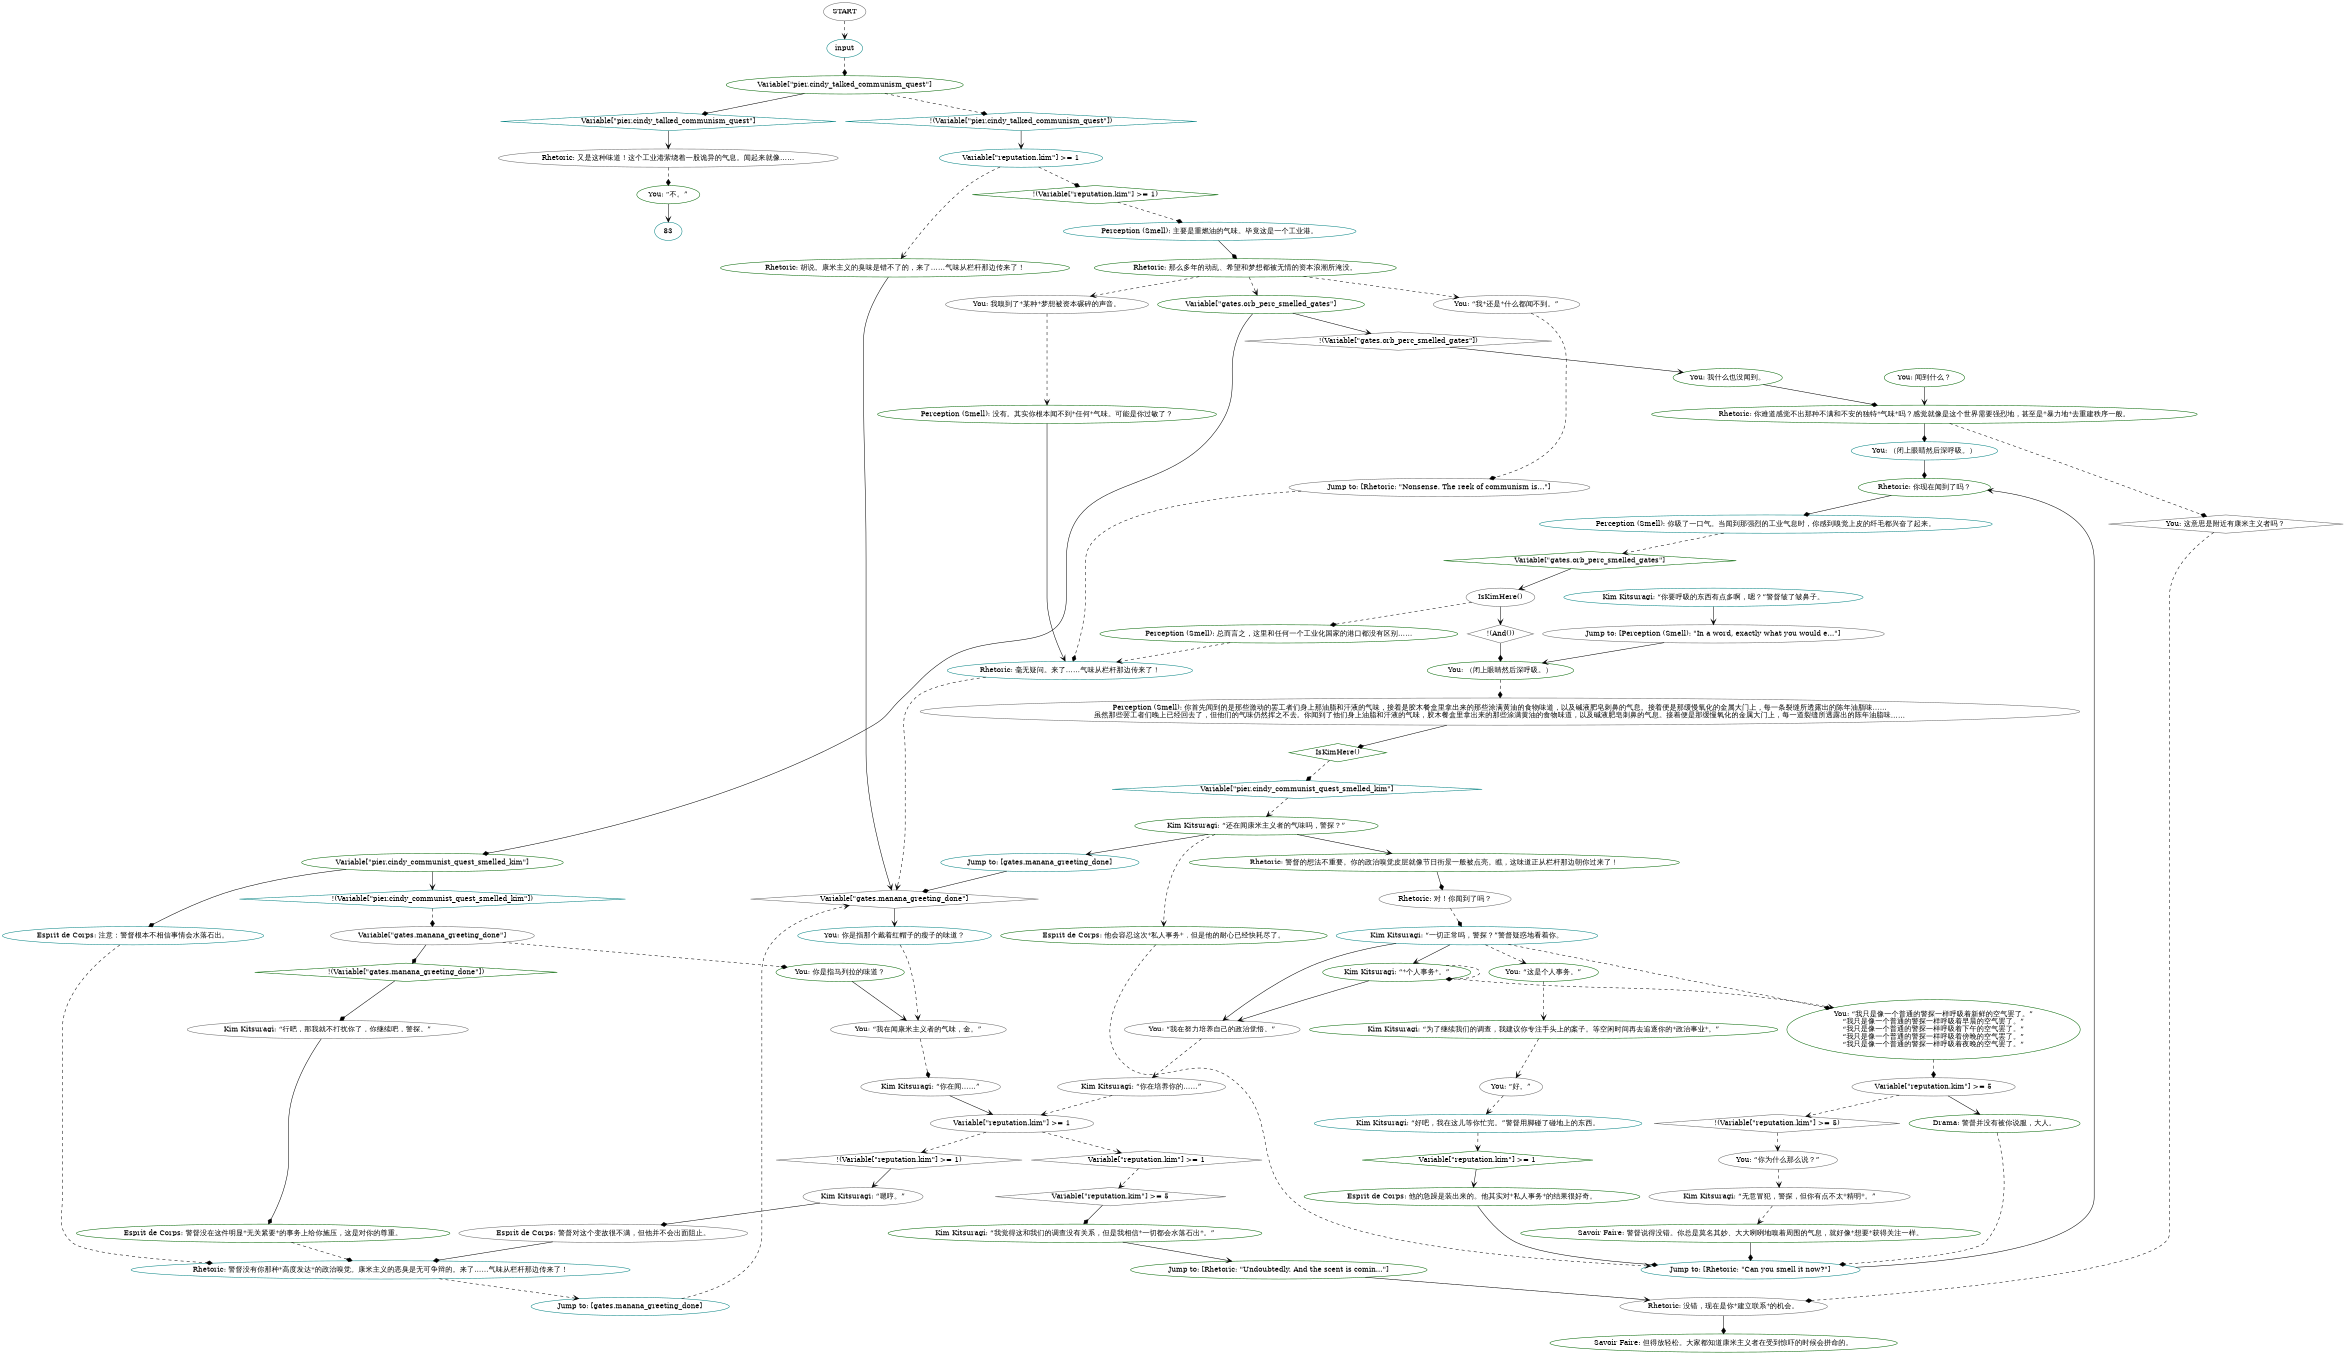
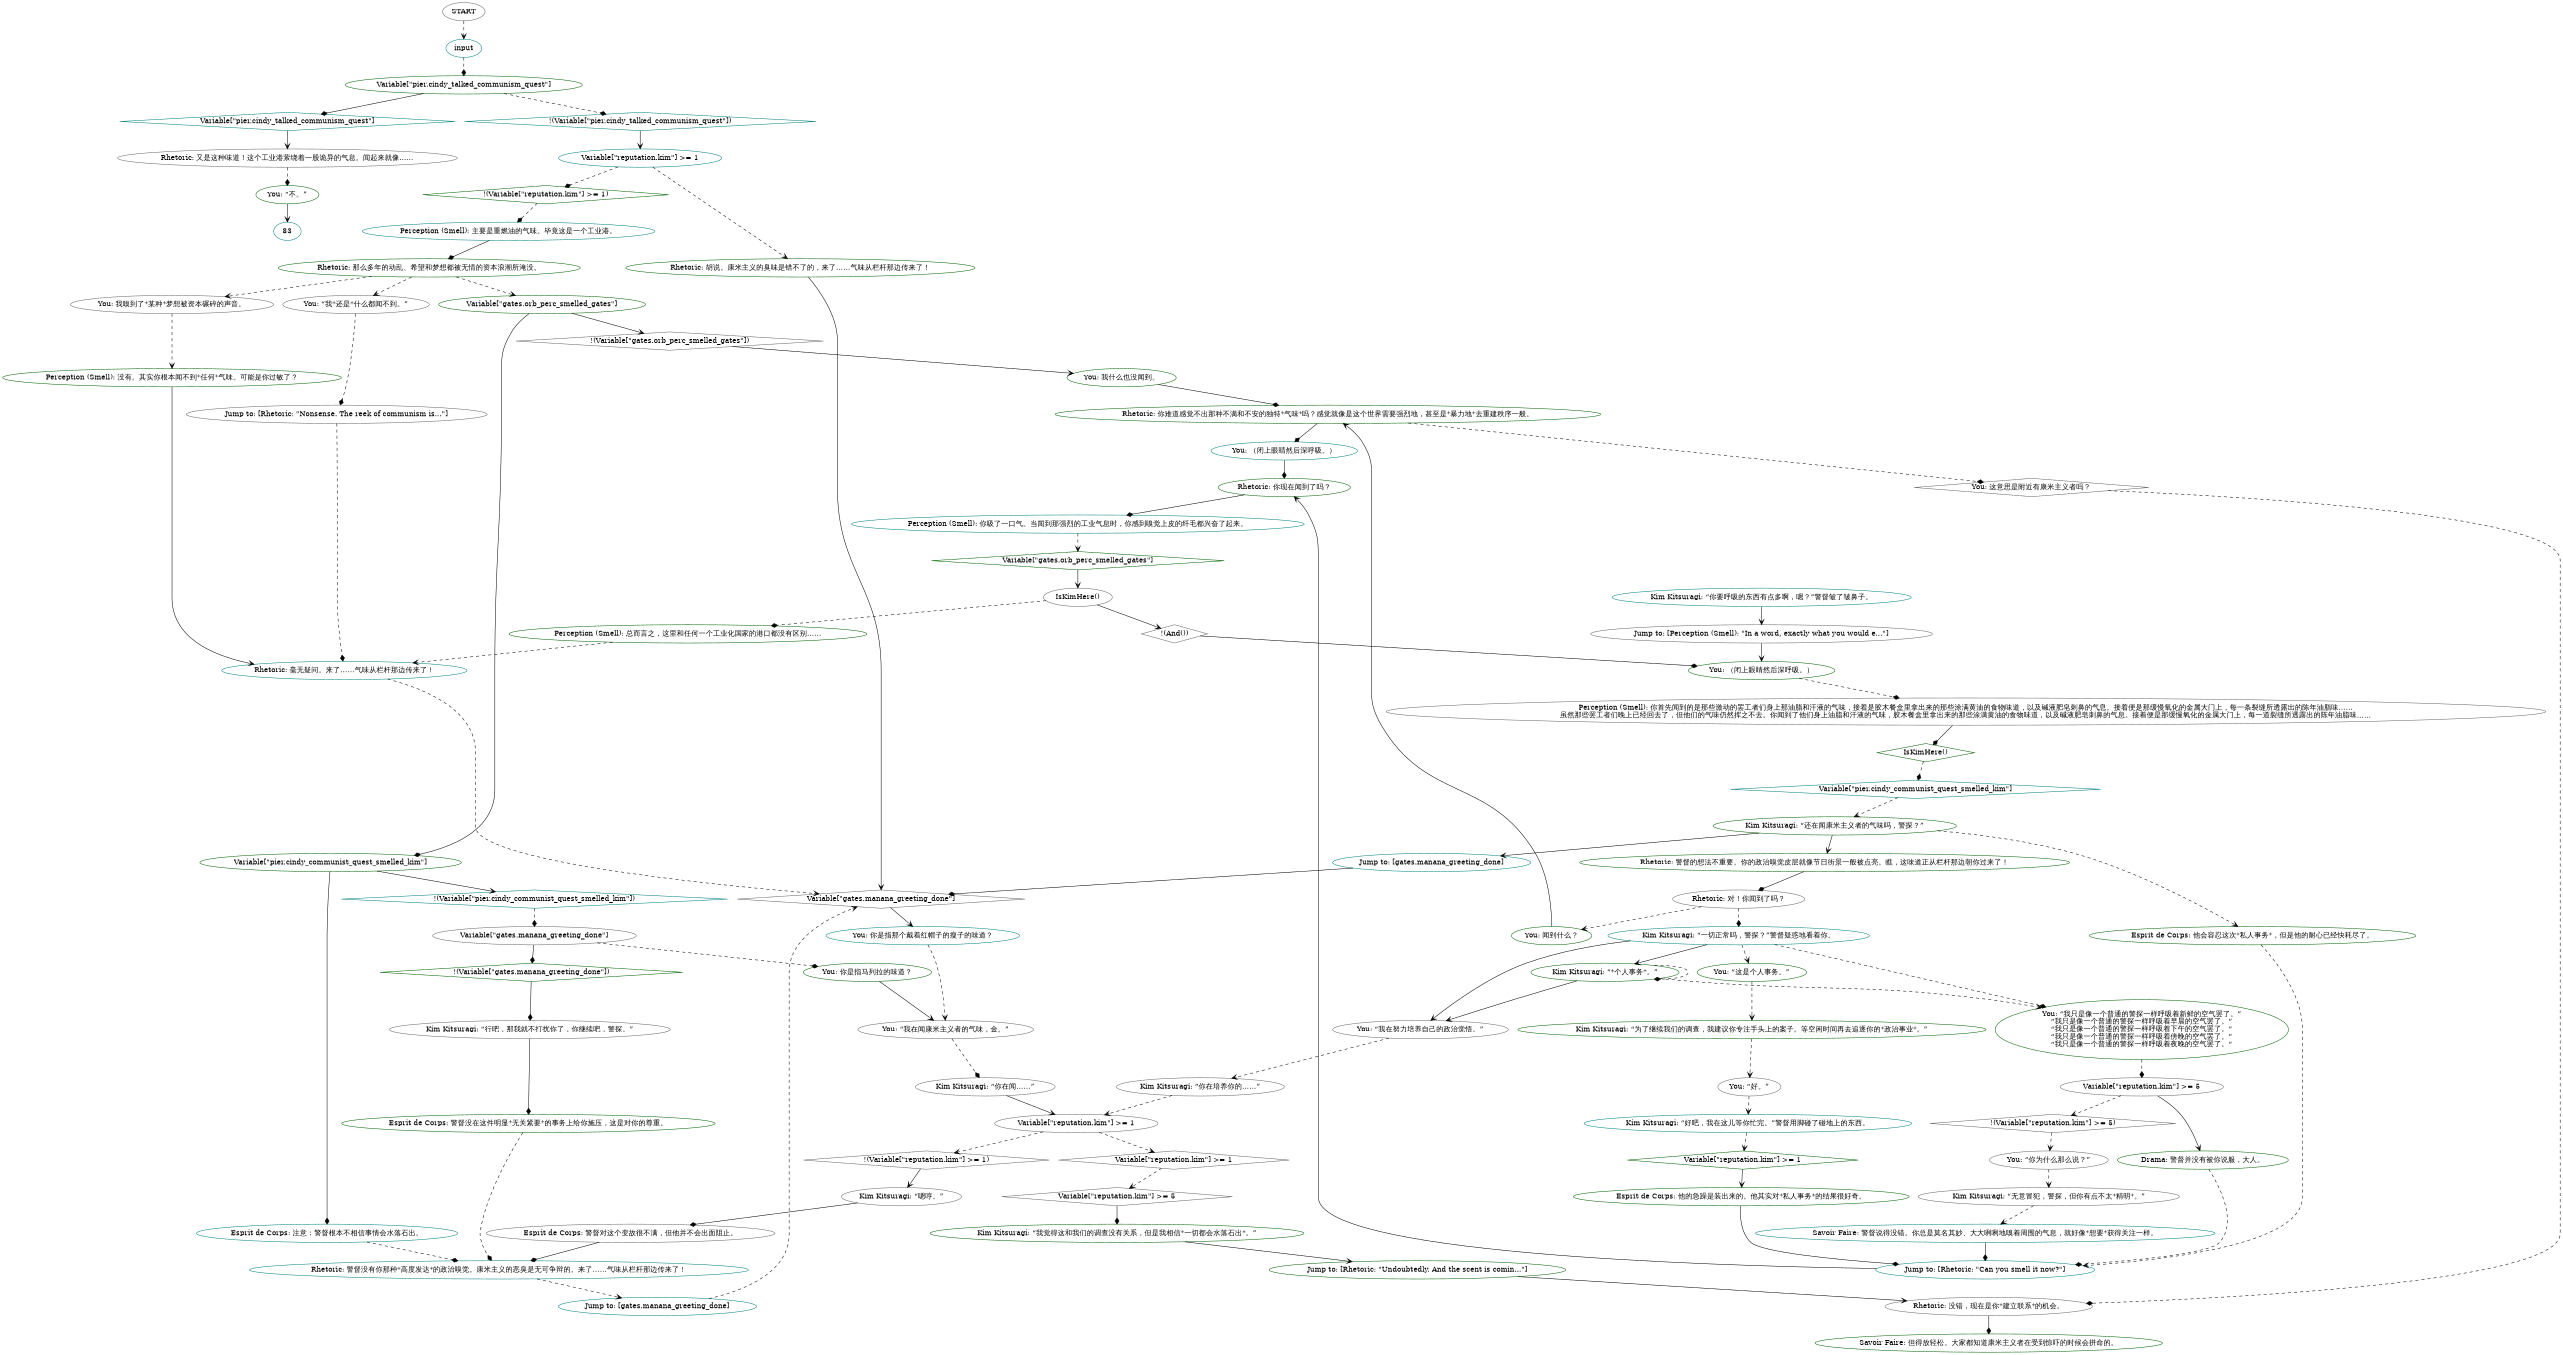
edge "Rhetoric: 对！你闻到了吗？" -> "You: 闻到什么？": added
node "Savoir Faire: 警督说得没错。你总是莫名其妙、大大咧咧地嗅着周围的气息，就好像*想要*获得关注一样。": color darkgreen -> teal
